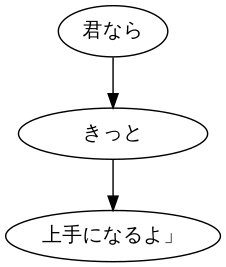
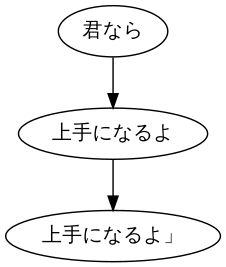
node "きっと": label "きっと" -> "上手になるよ"
